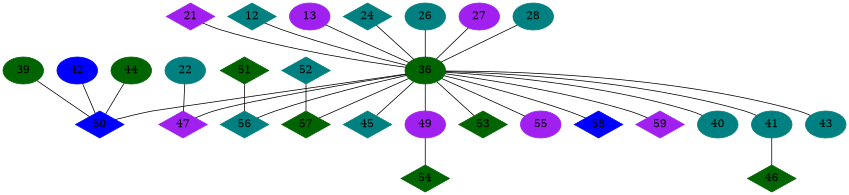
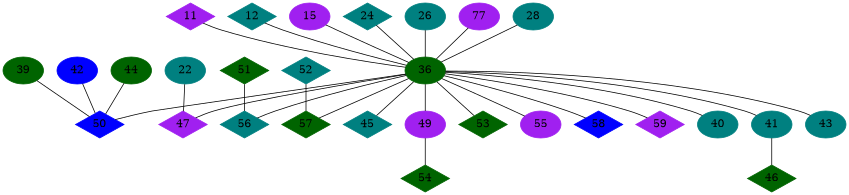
node "21": label "21" -> "11"
node "13": label "13" -> "15"
node "27": label "27" -> "77"
